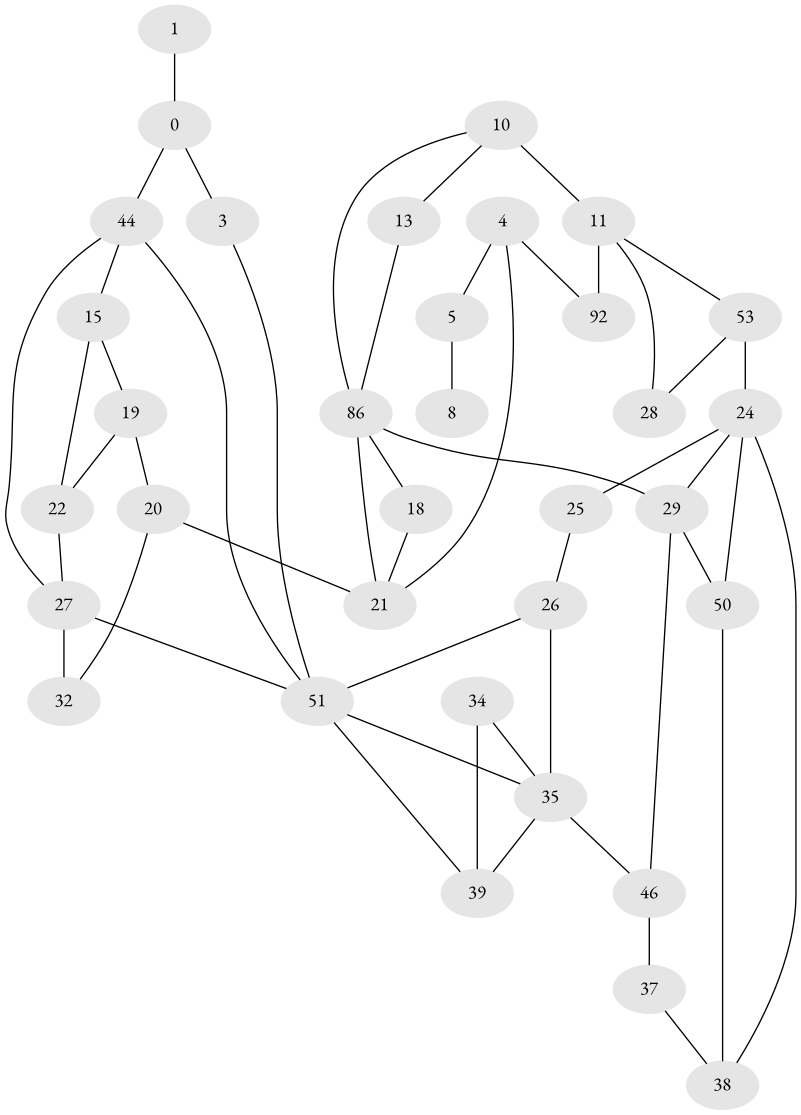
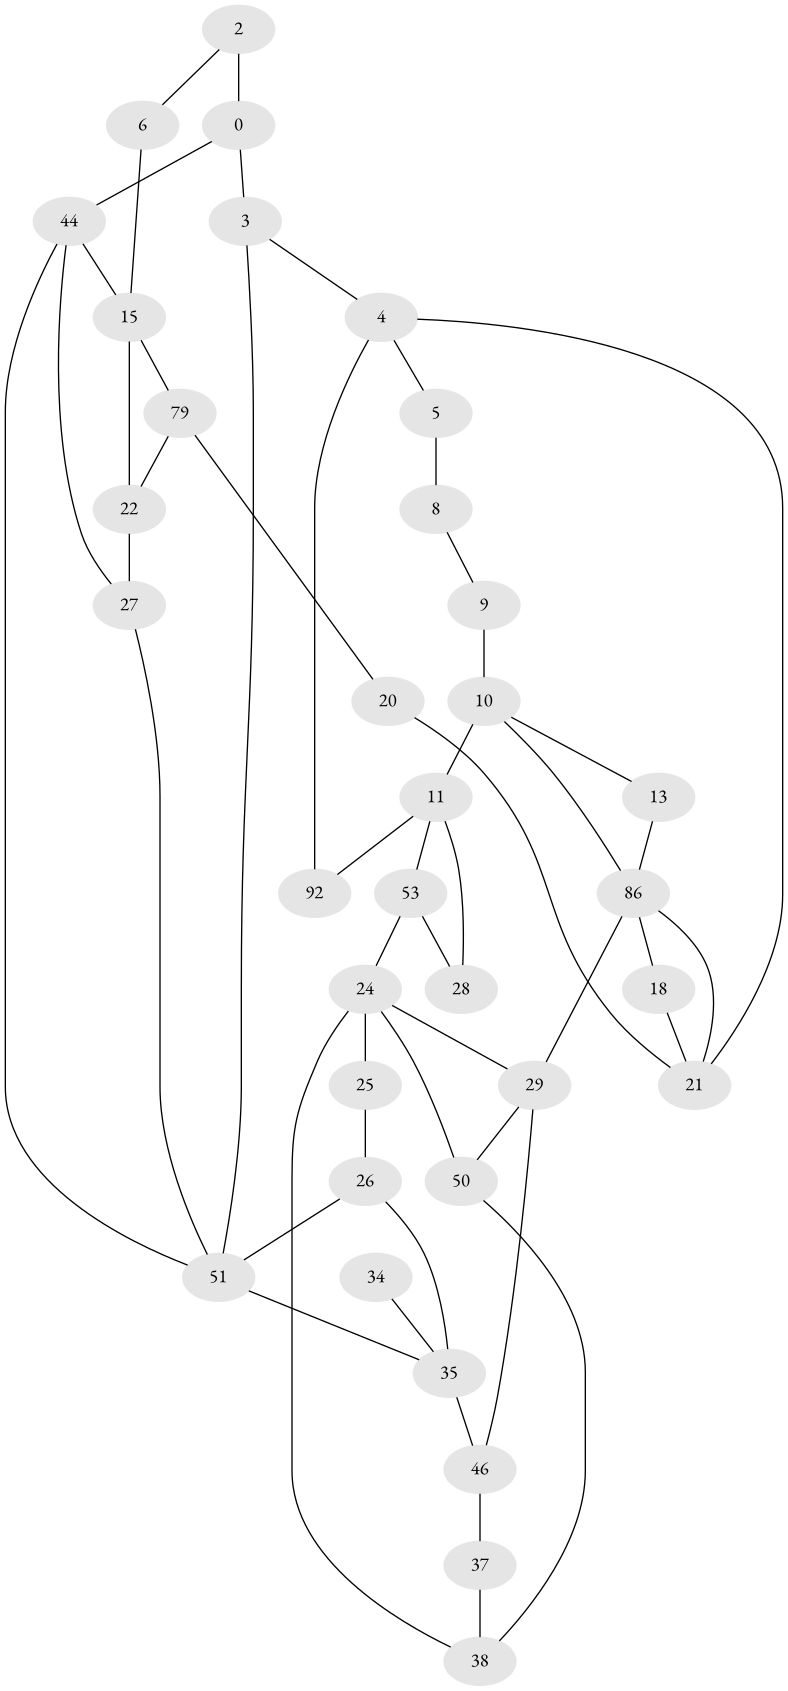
node "1": label "1" -> "2"
node "6": added
edge "3" -- "4": added
node "19": label "19" -> "79"
node "9": added
node "32": removed
node "39": removed
